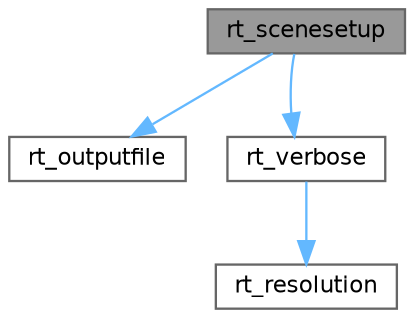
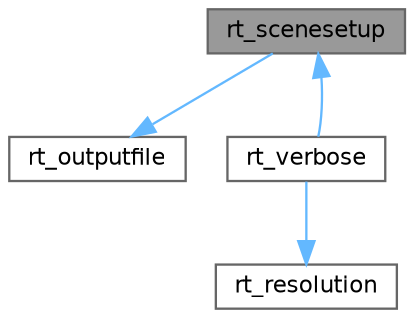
edge "rt_scenesetup" -> "rt_verbose": reversed
